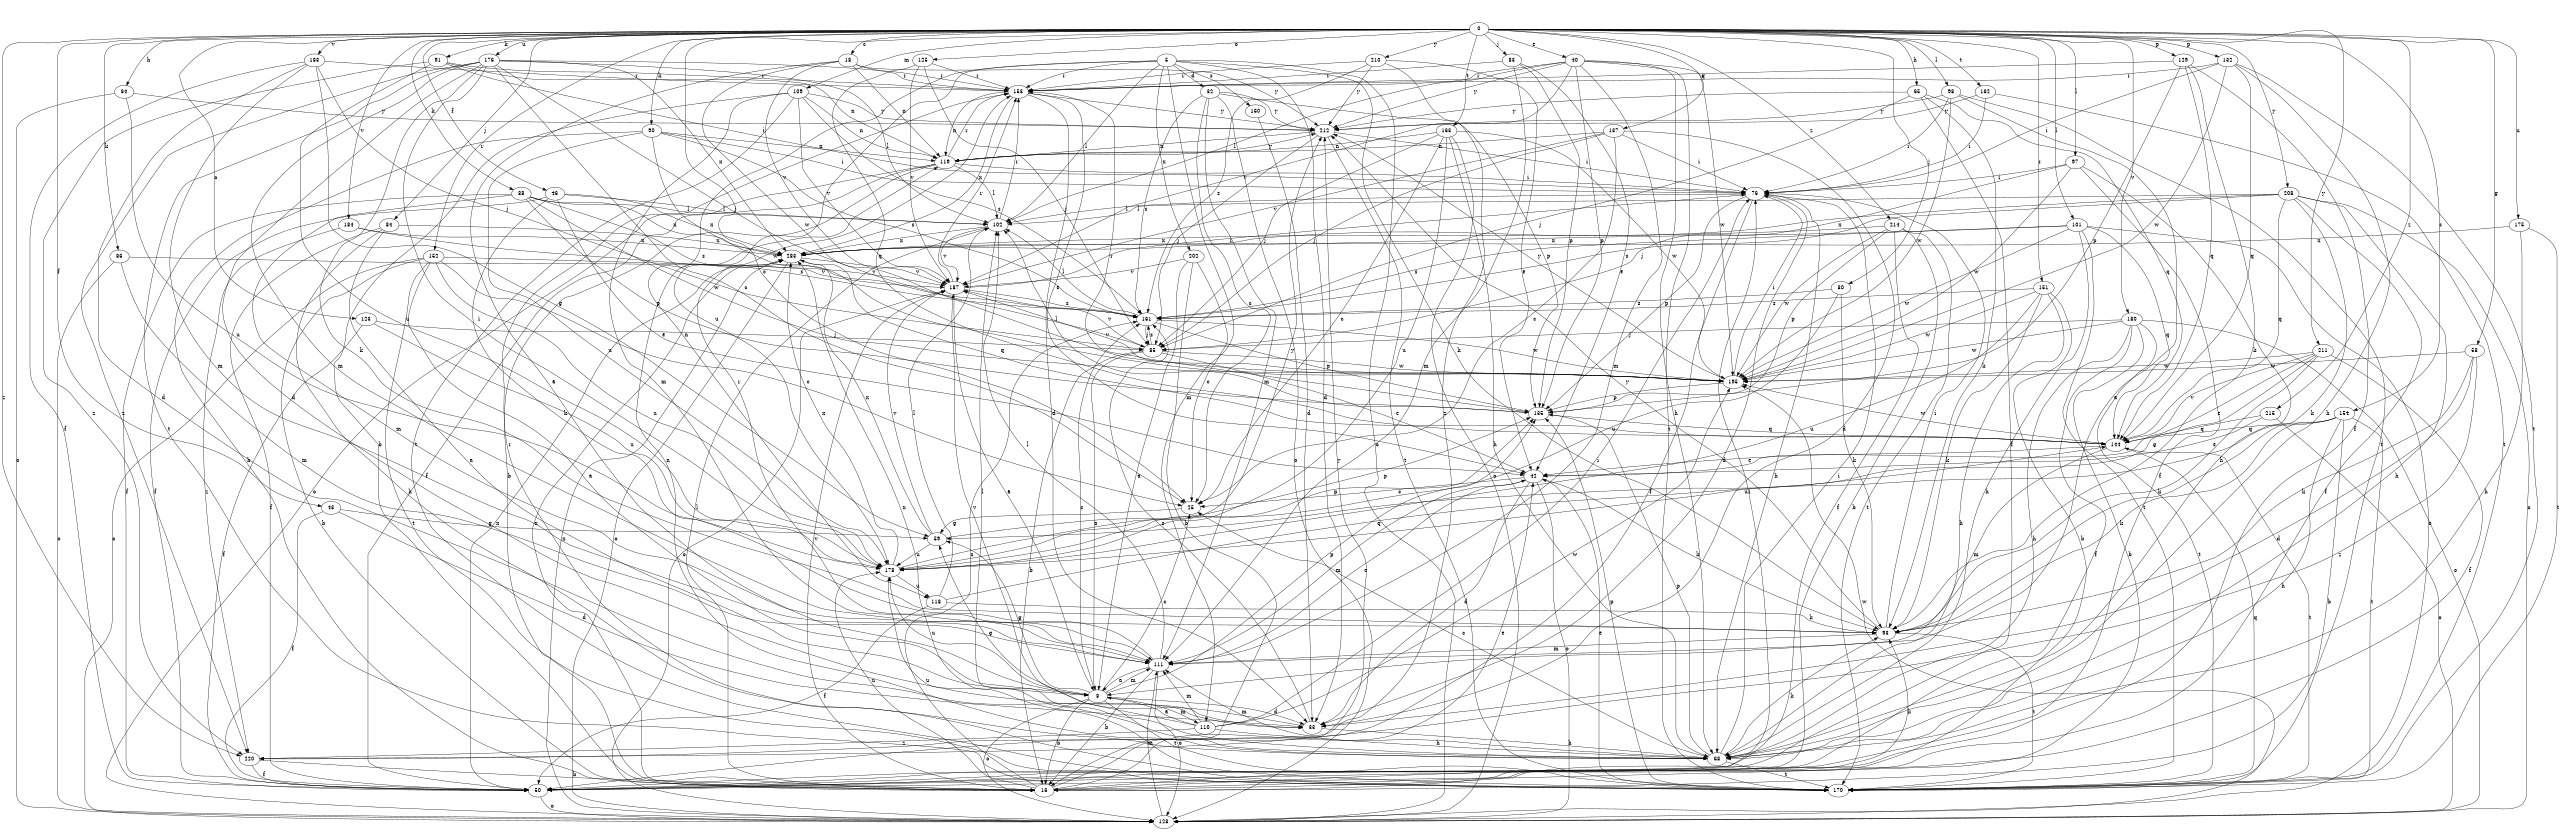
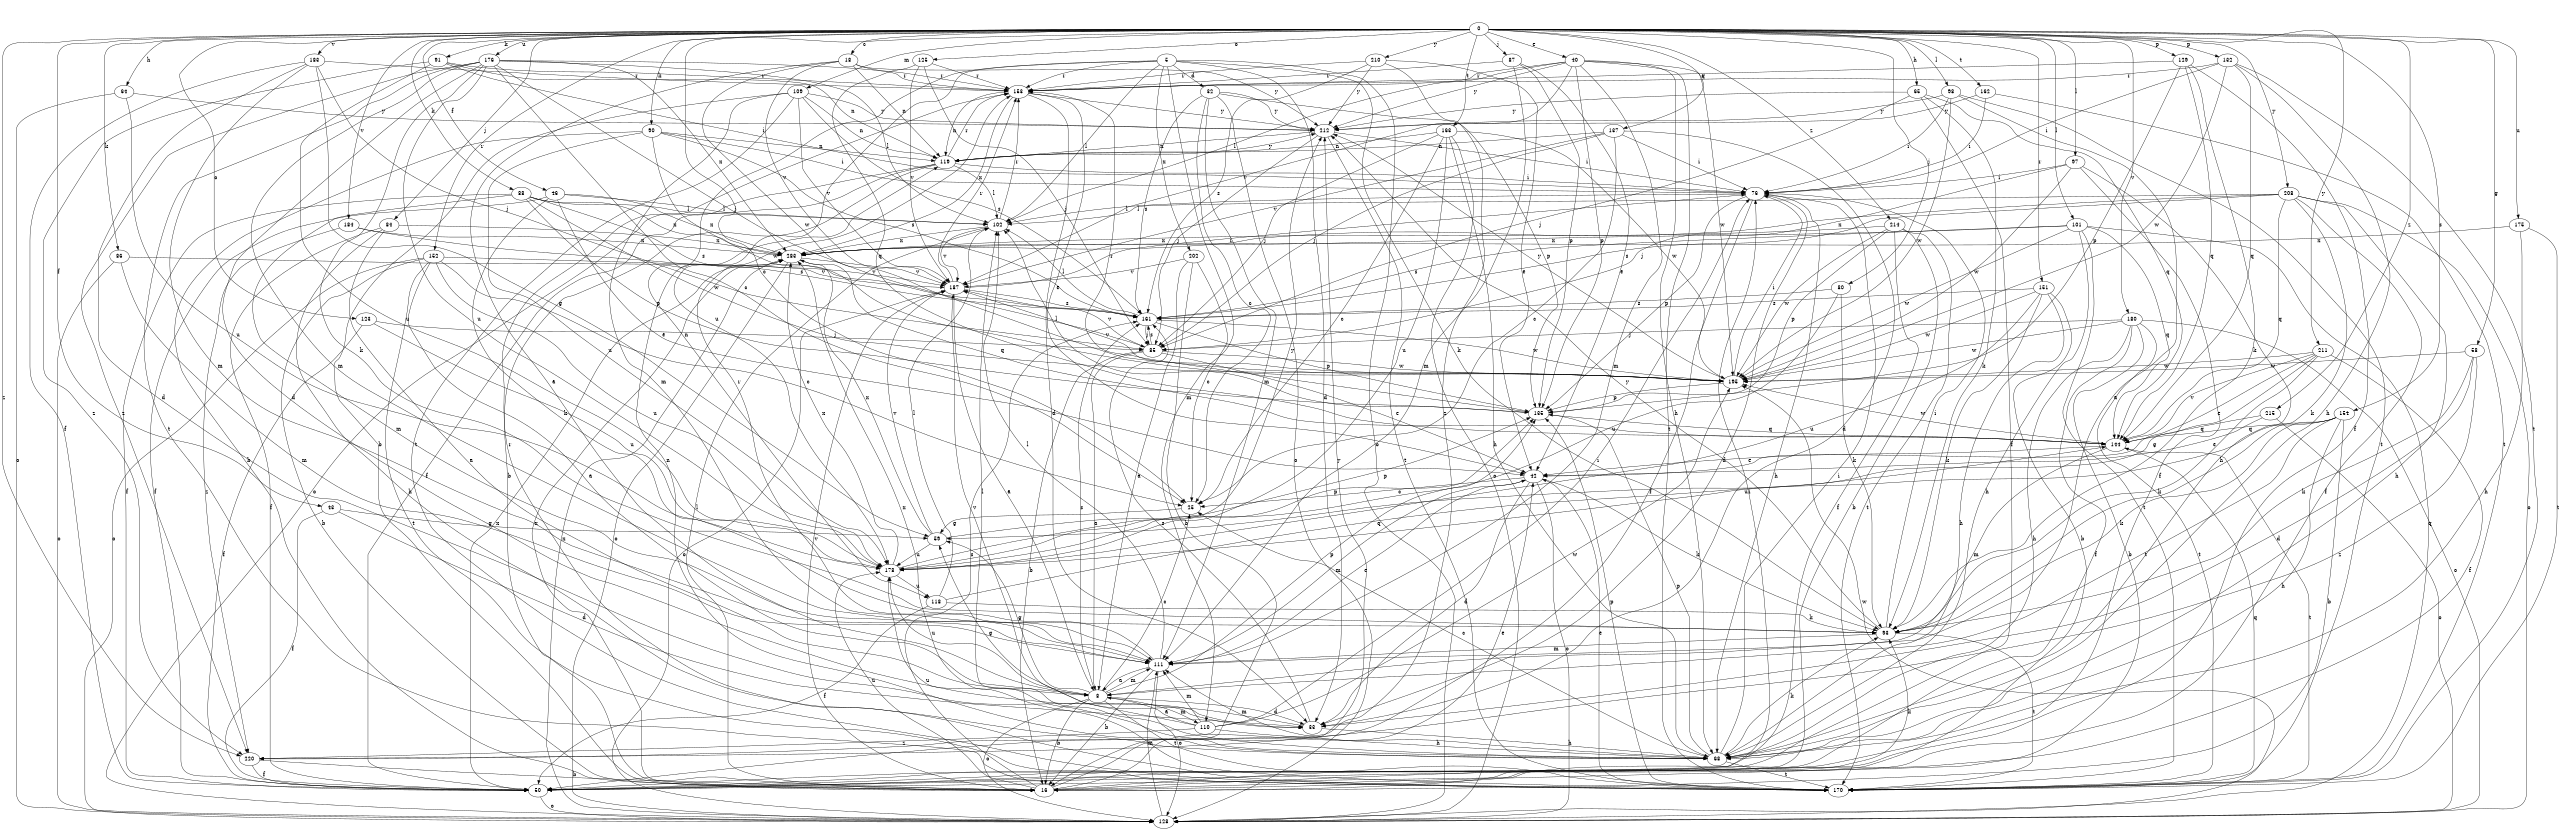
node "83": label "83" -> "87"
node "160": removed
edge "176" -> "178": label "i" -> "u"
edge "101" -> "128": label "o" -> "q"
edge "154" -> "170": now "154" -> "8"
